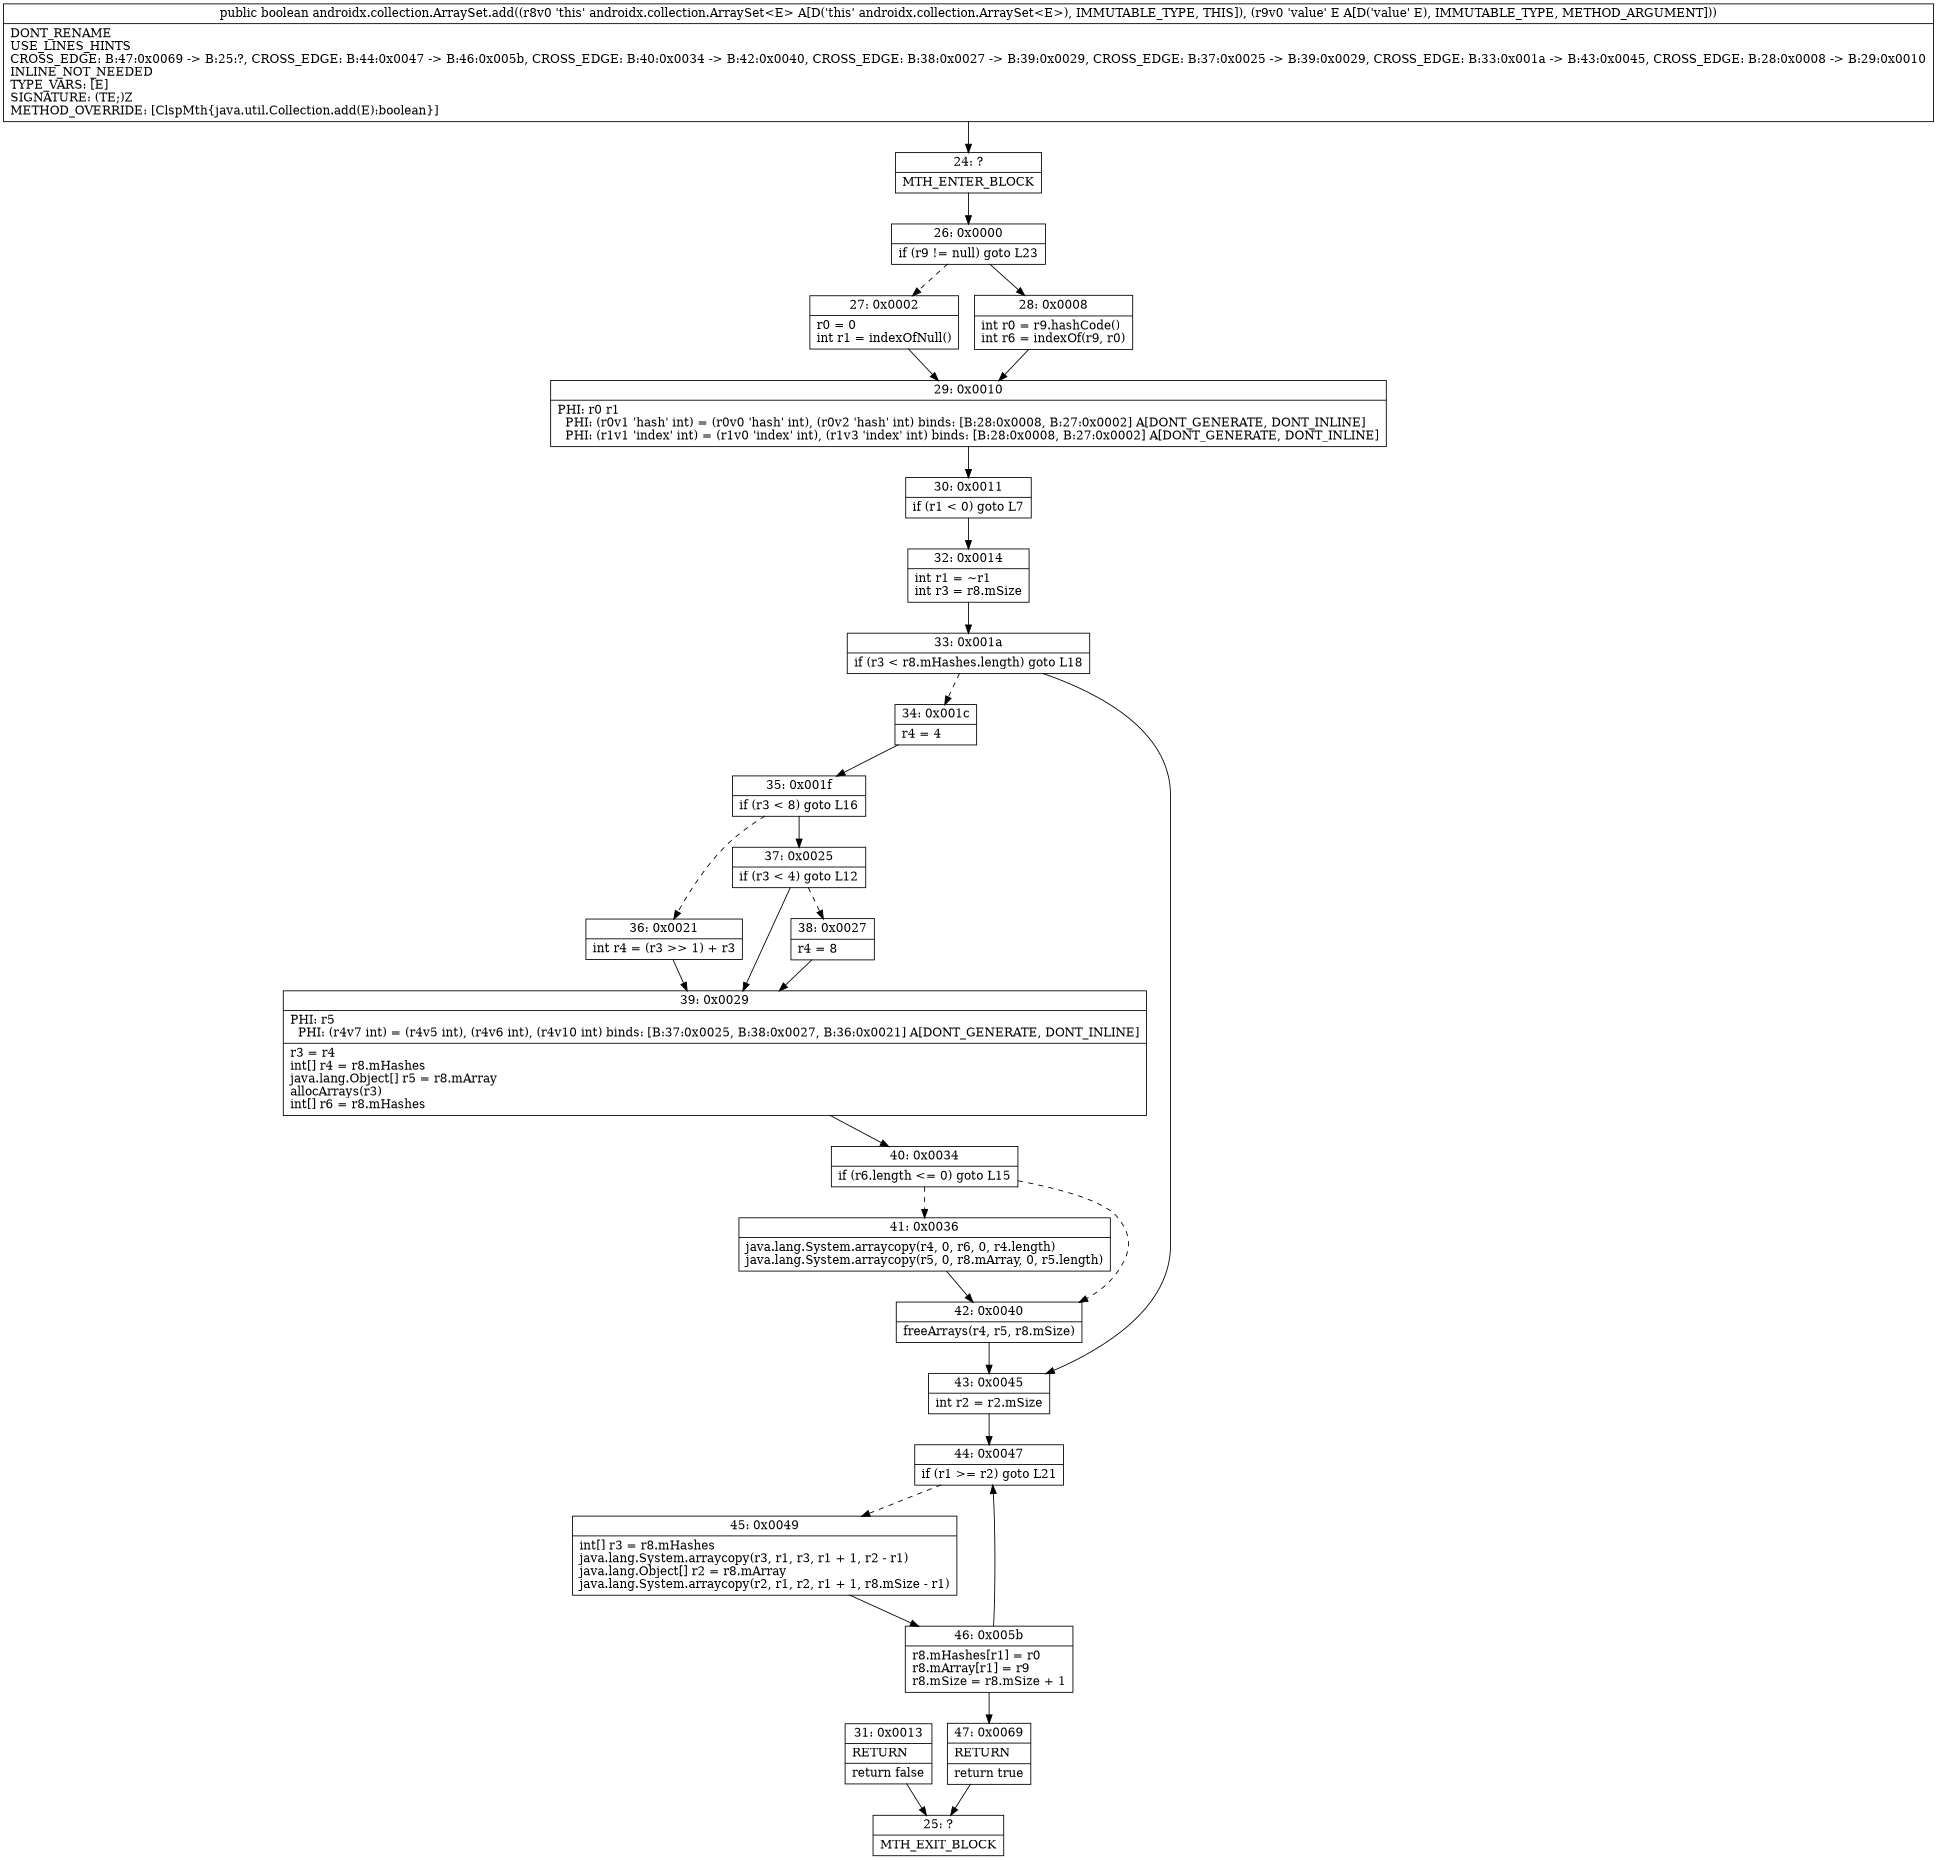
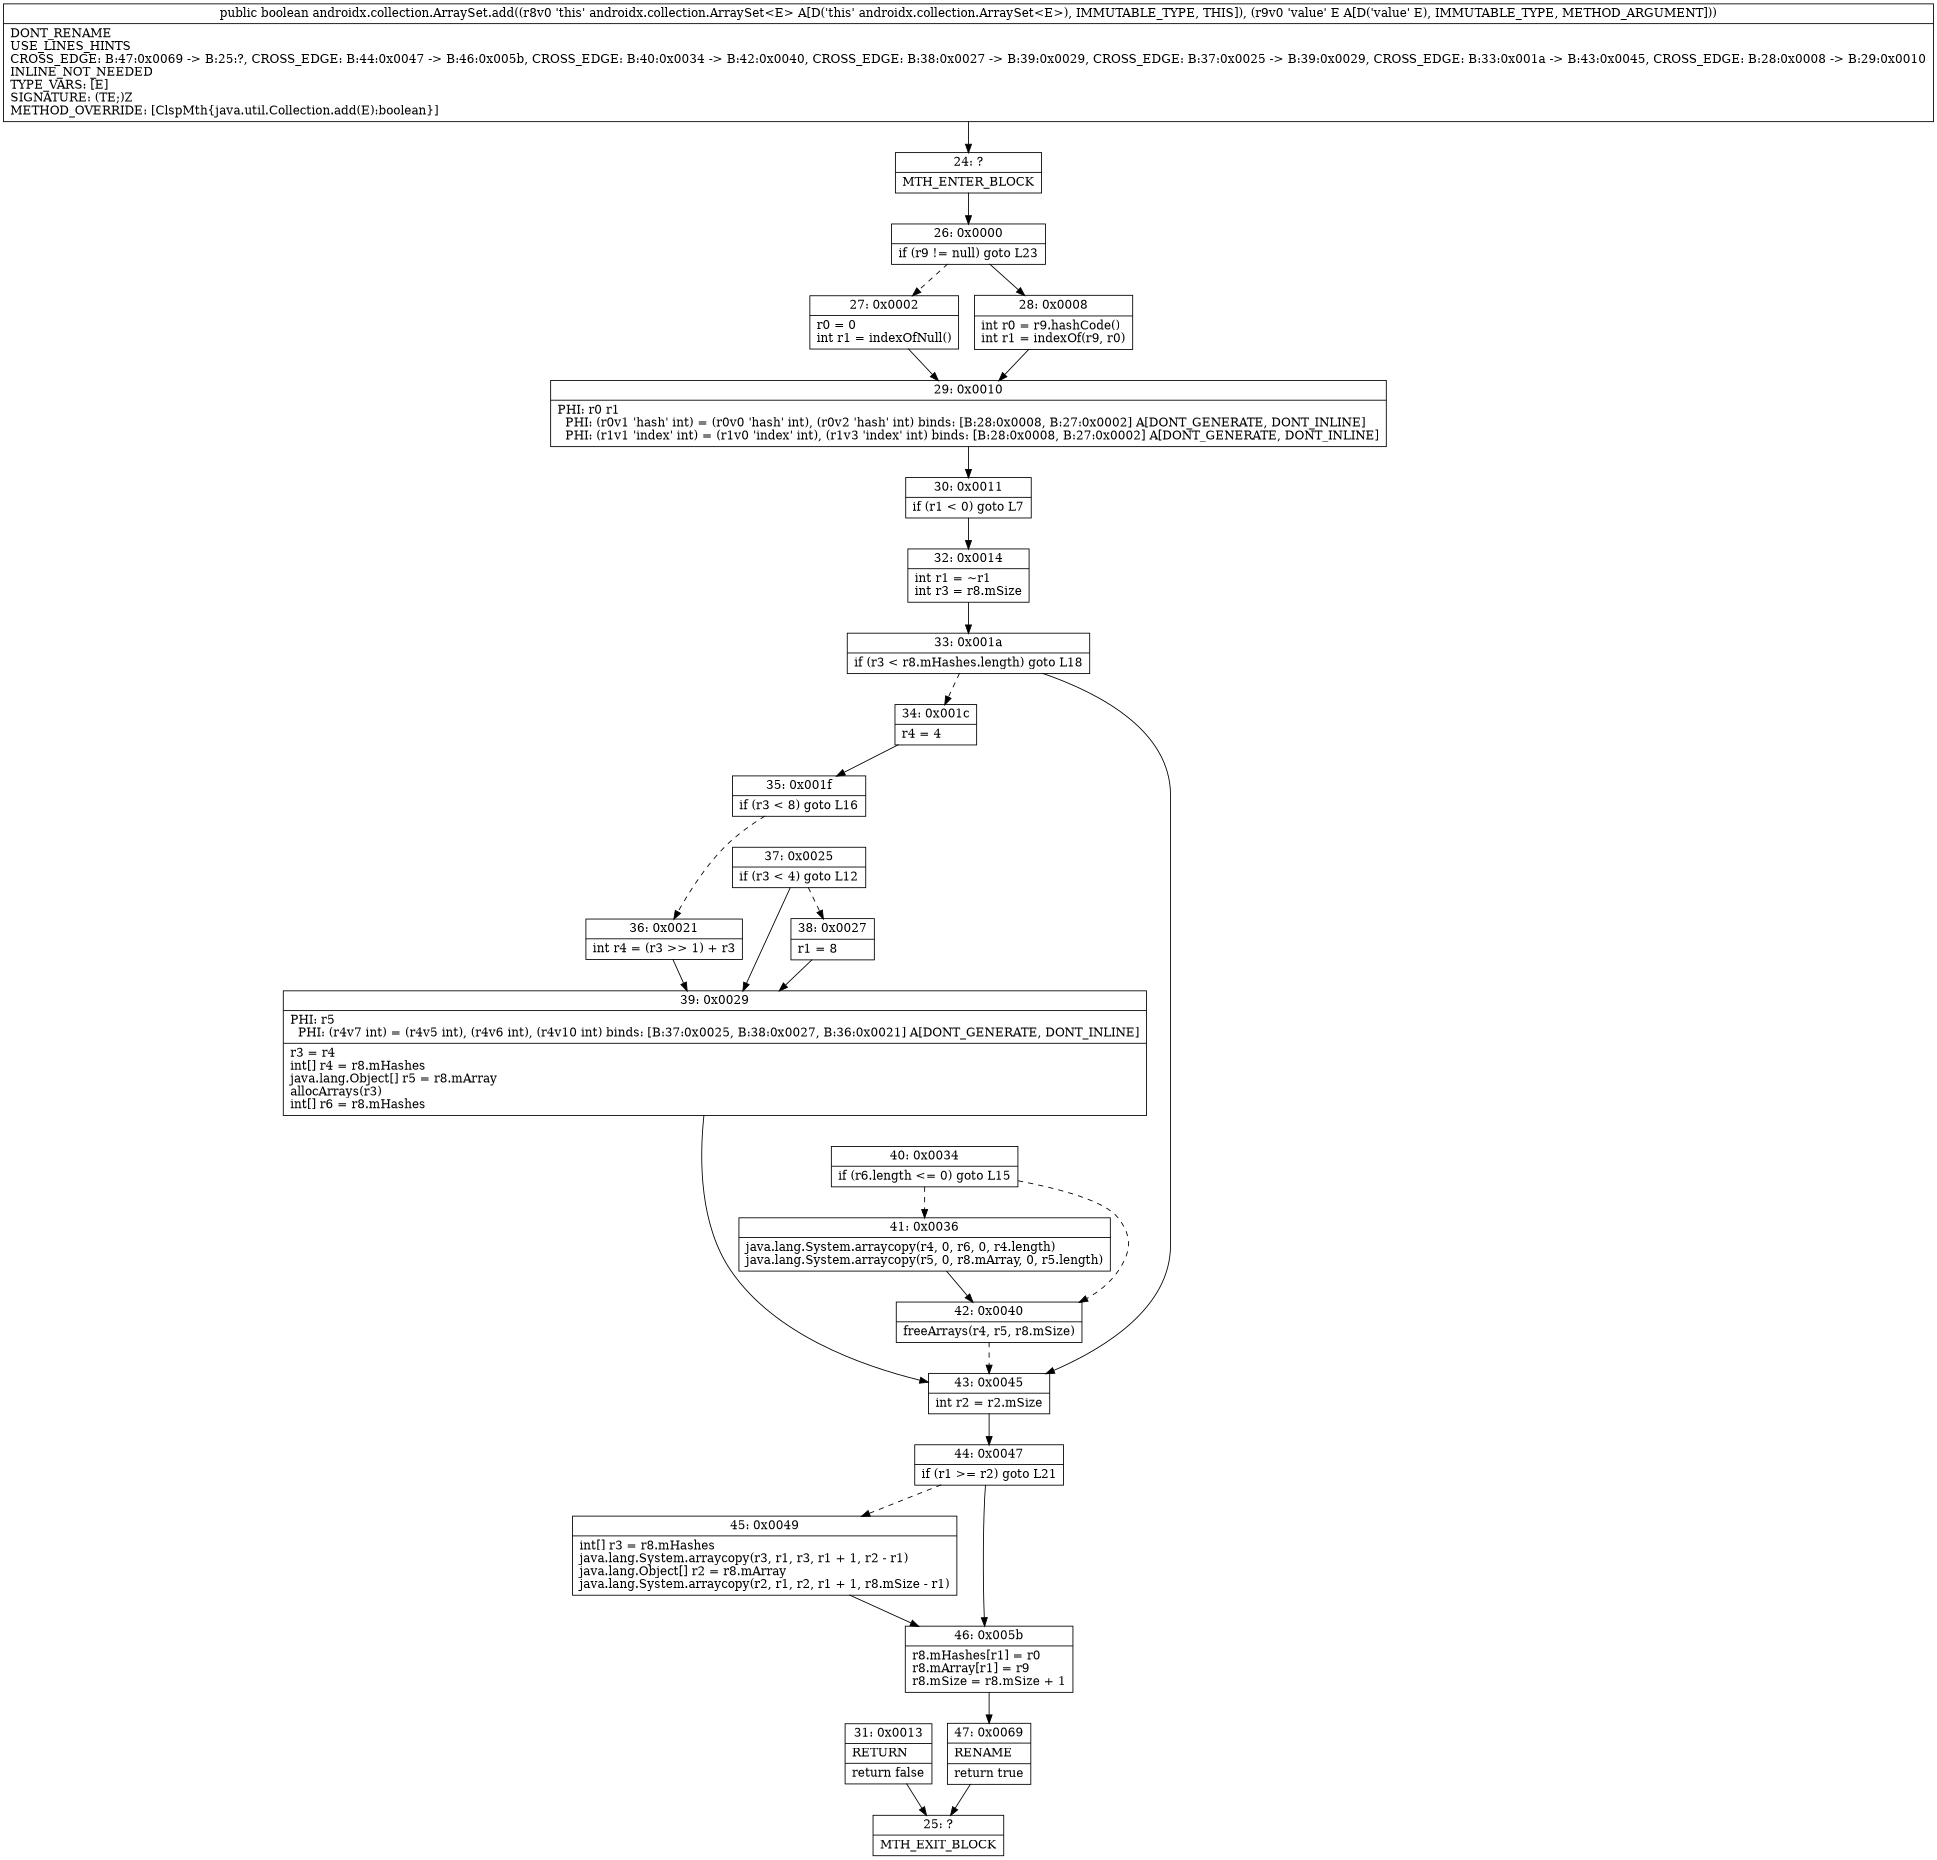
node "28: 0x0008": text "int r6 = indexOf(r9, r0)" -> "int r1 = indexOf(r9, r0)"
edge "35: 0x001f" -> "37: 0x0025": removed
node "38: 0x0027": text "r4 = 8" -> "r1 = 8"
edge "39: 0x0029" -> "40: 0x0034": now "39: 0x0029" -> "43: 0x0045"
edge "42: 0x0040" -> "43: 0x0045": style solid -> dashed
edge "46: 0x005b" -> "44: 0x0047": reversed
node "47: 0x0069": text "RETURN" -> "RENAME"
